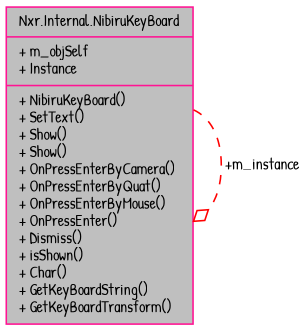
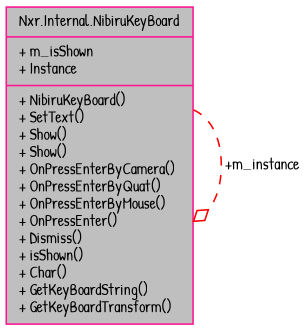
node "Nxr.Internal.NibiruKeyBoard": text "+ m_objSelf" -> "+ m_isShown"
